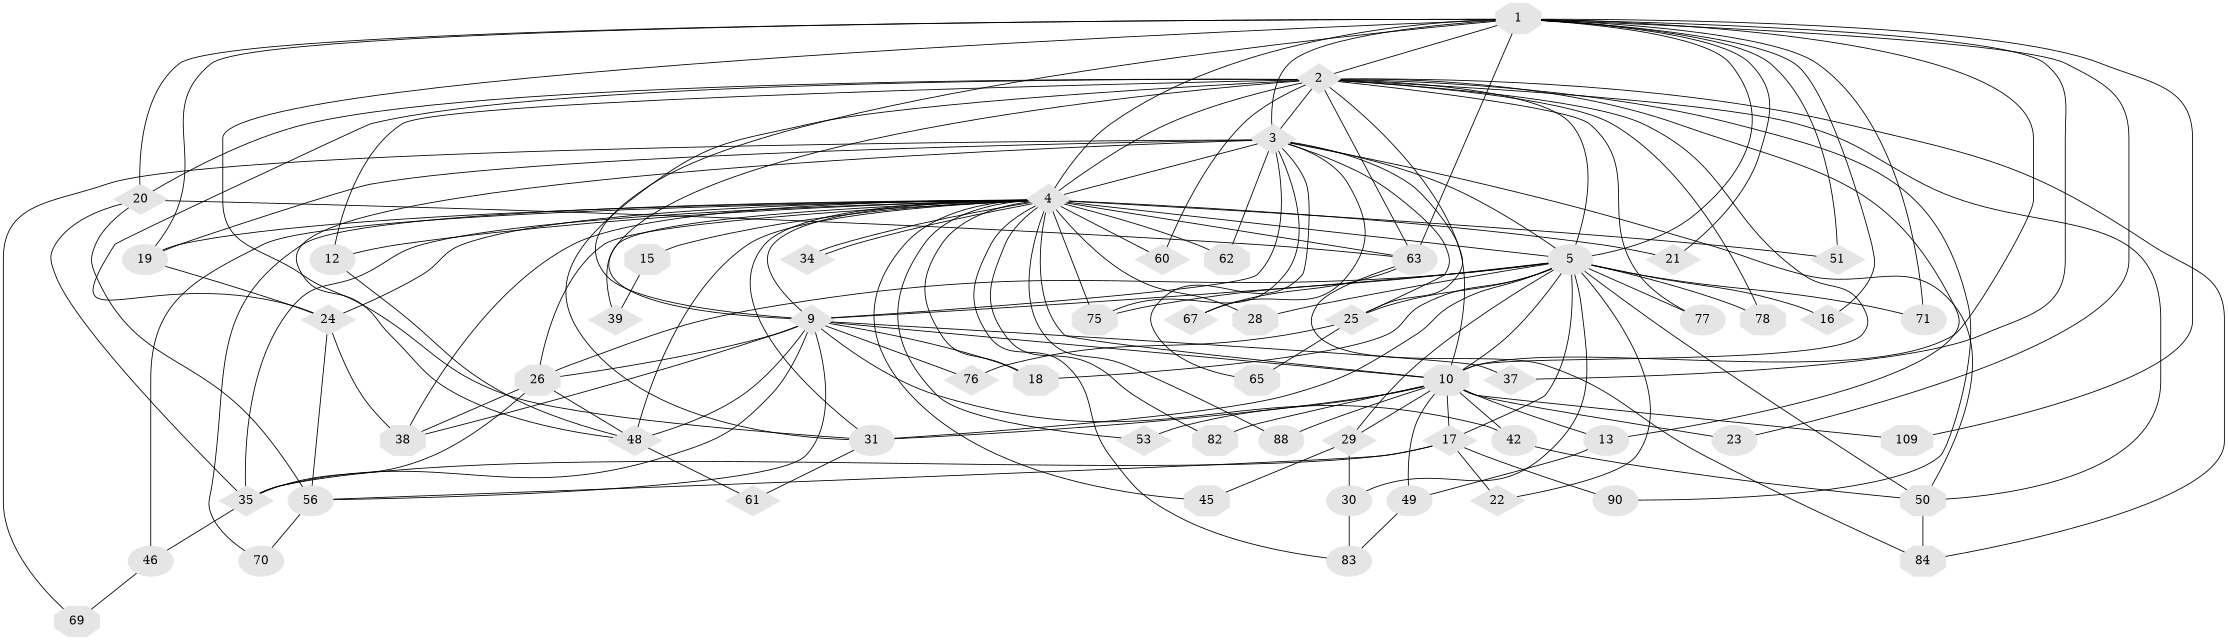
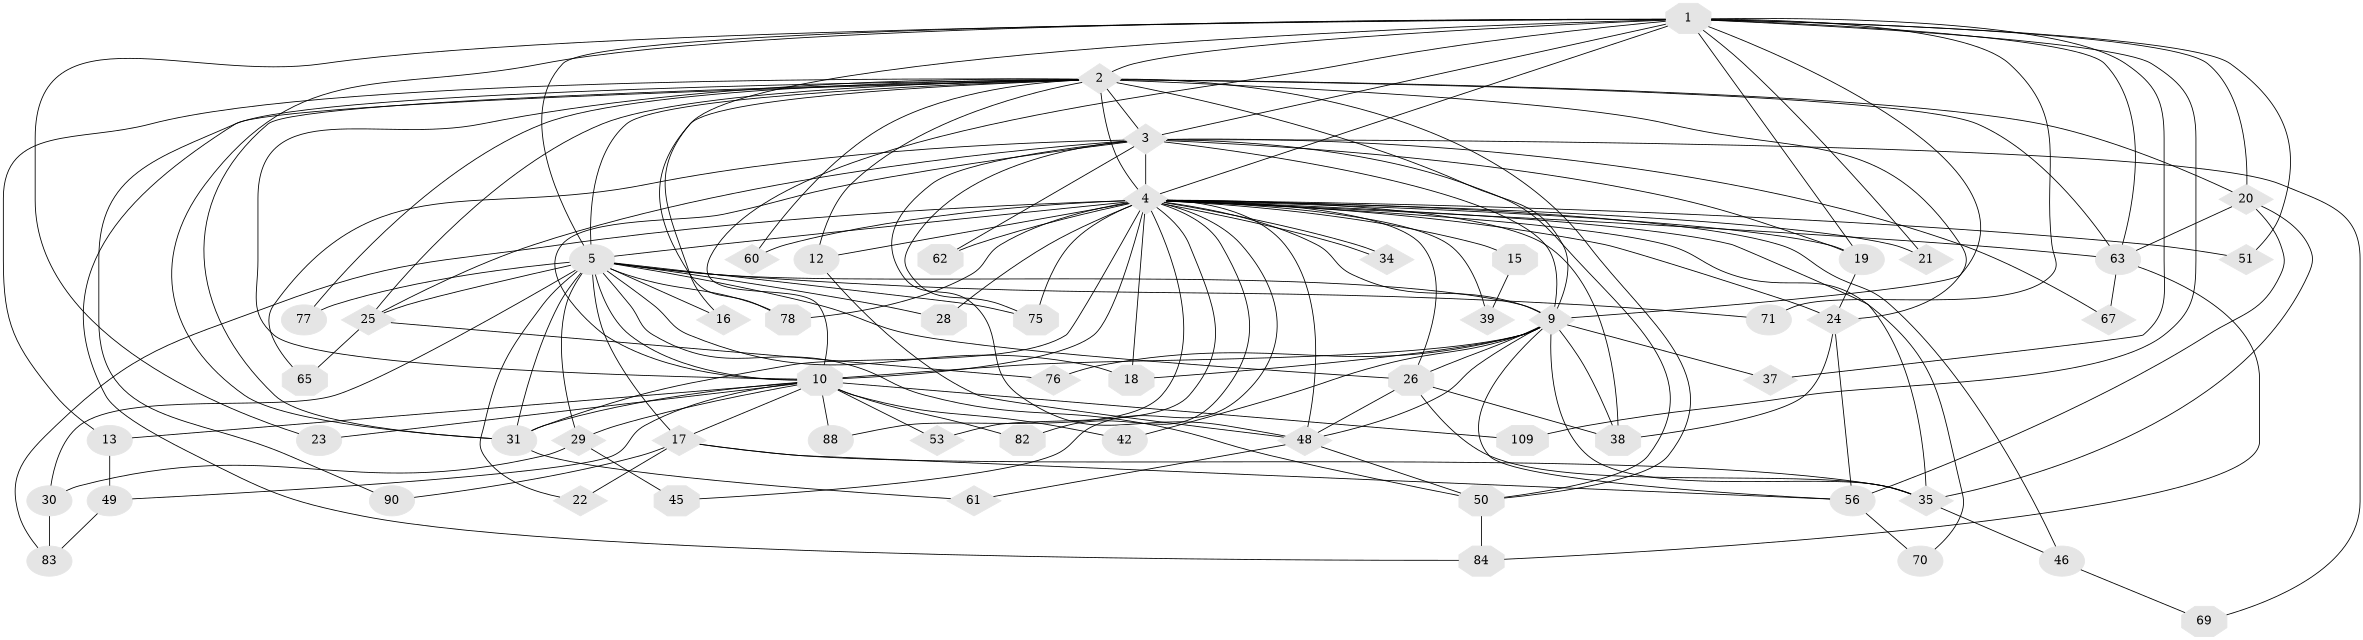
edge "3" -- "5": removed
edge "4" -- "78": added
edge "42" -- "50": now "48" -- "50"
